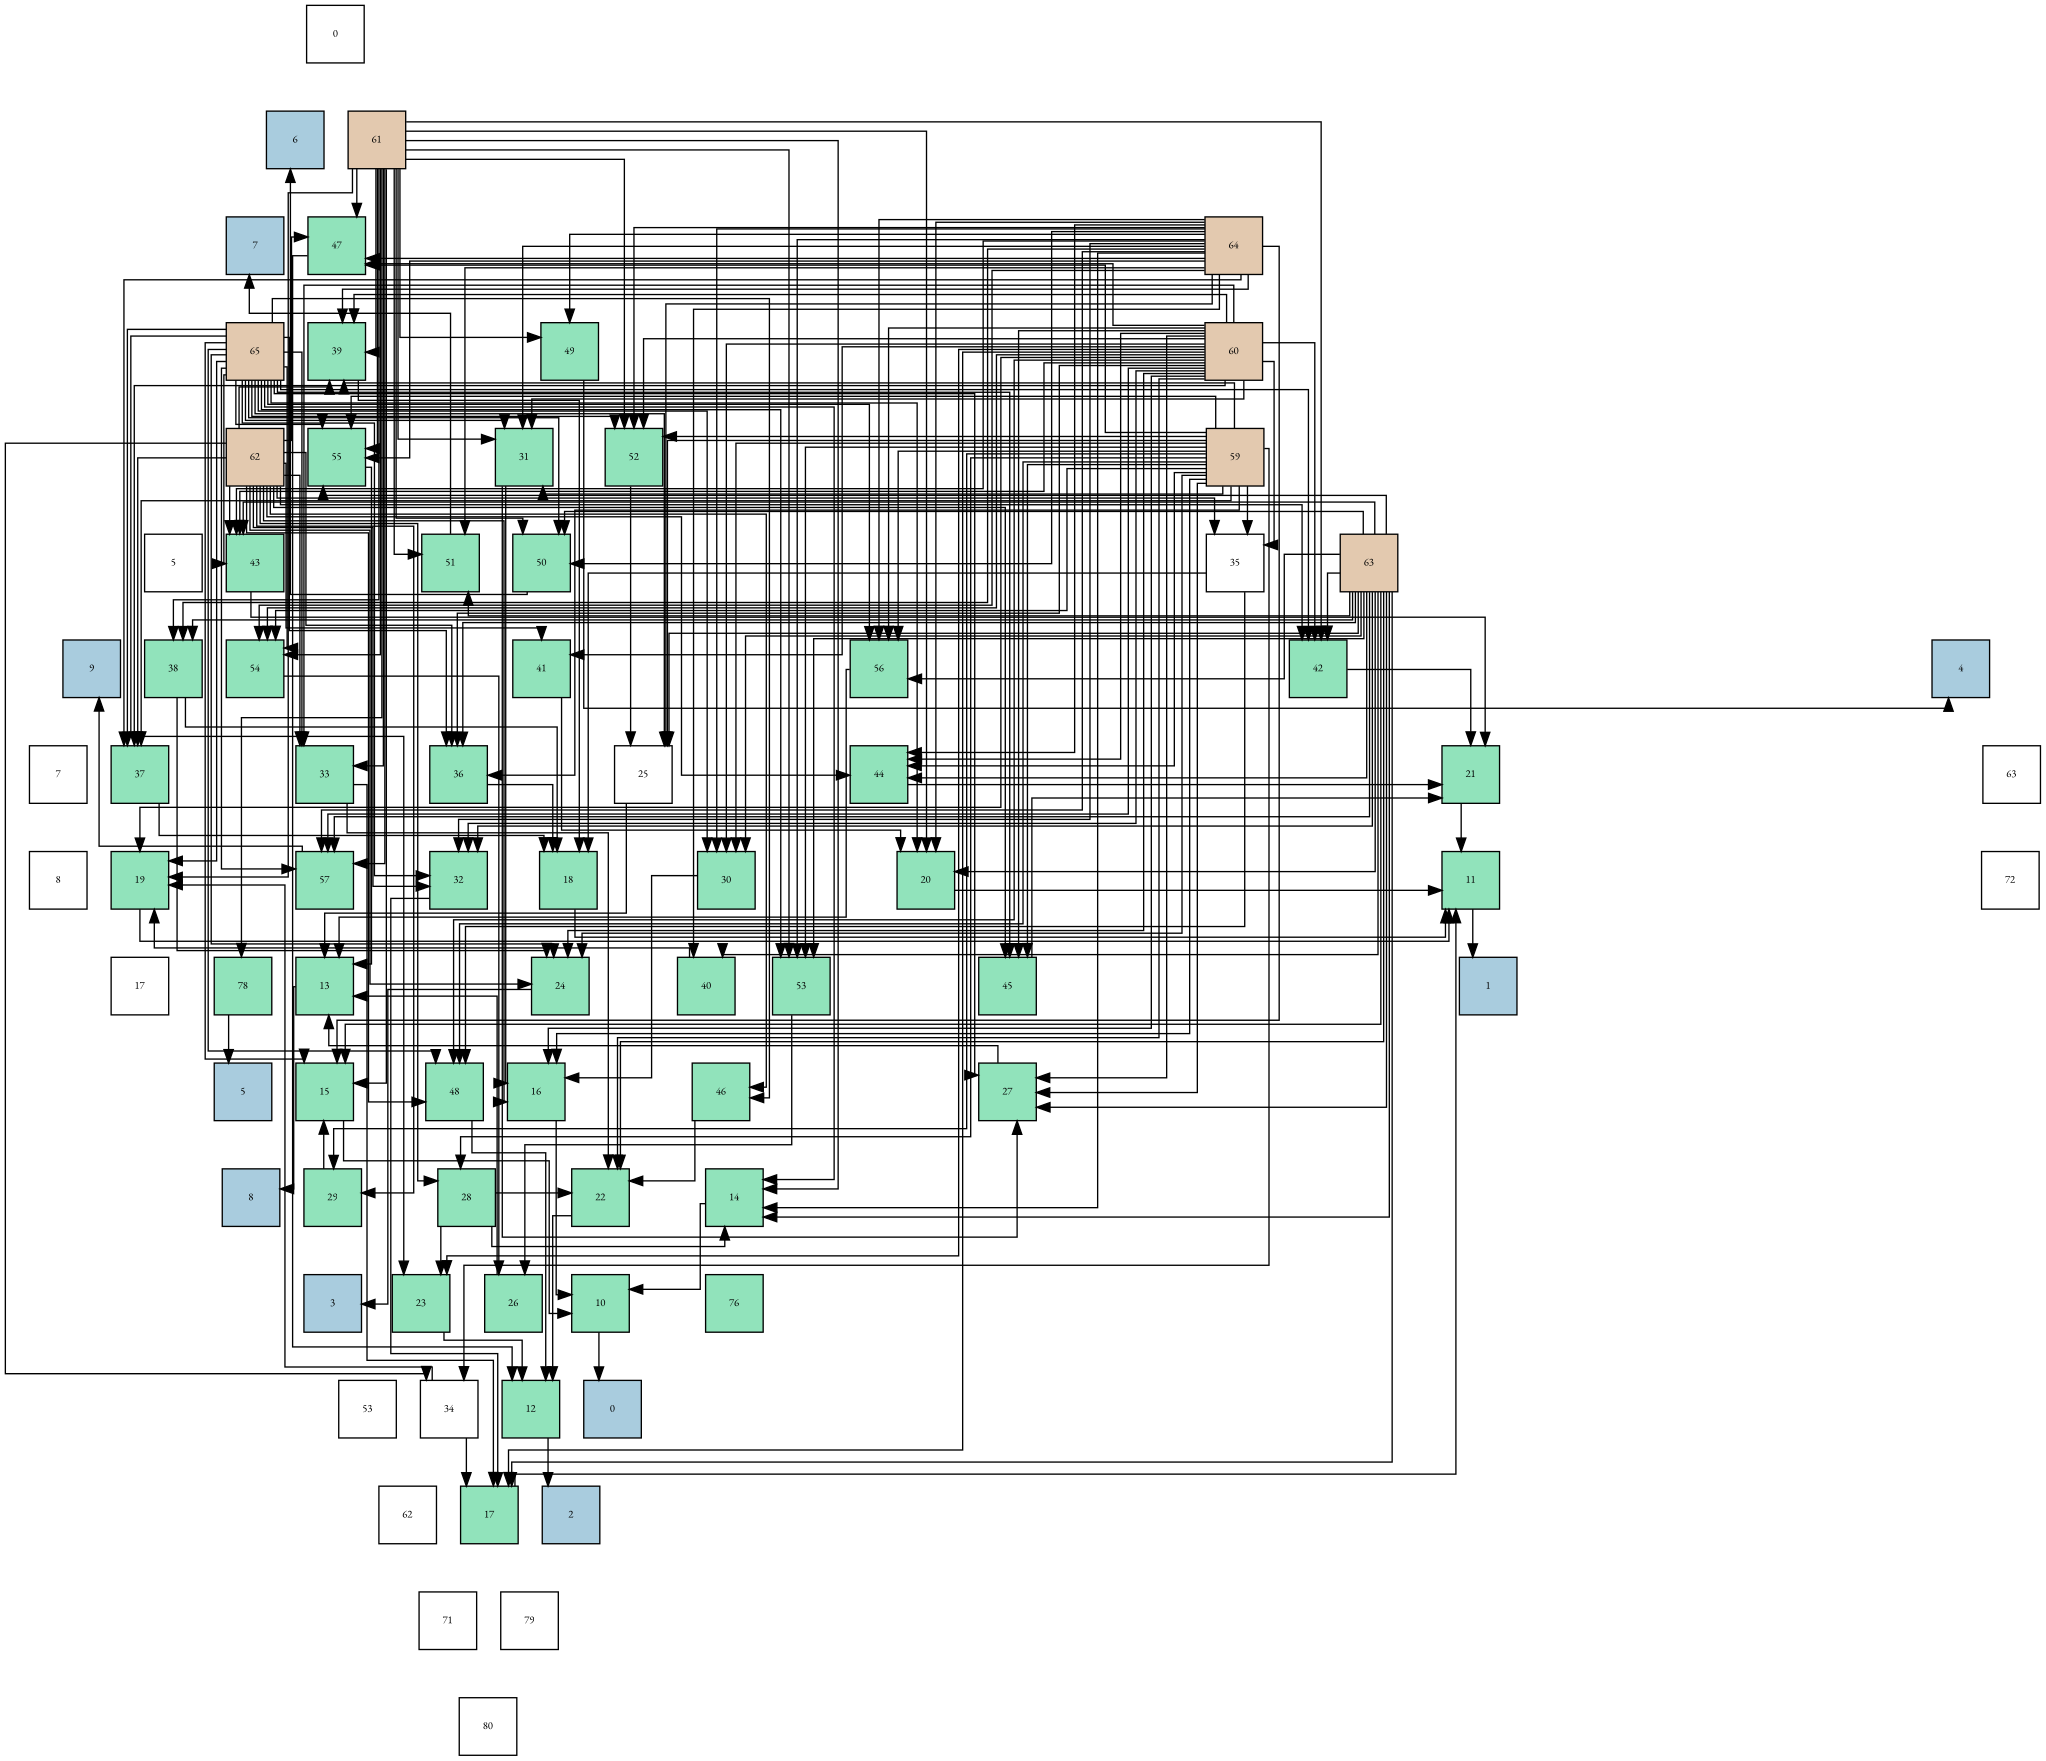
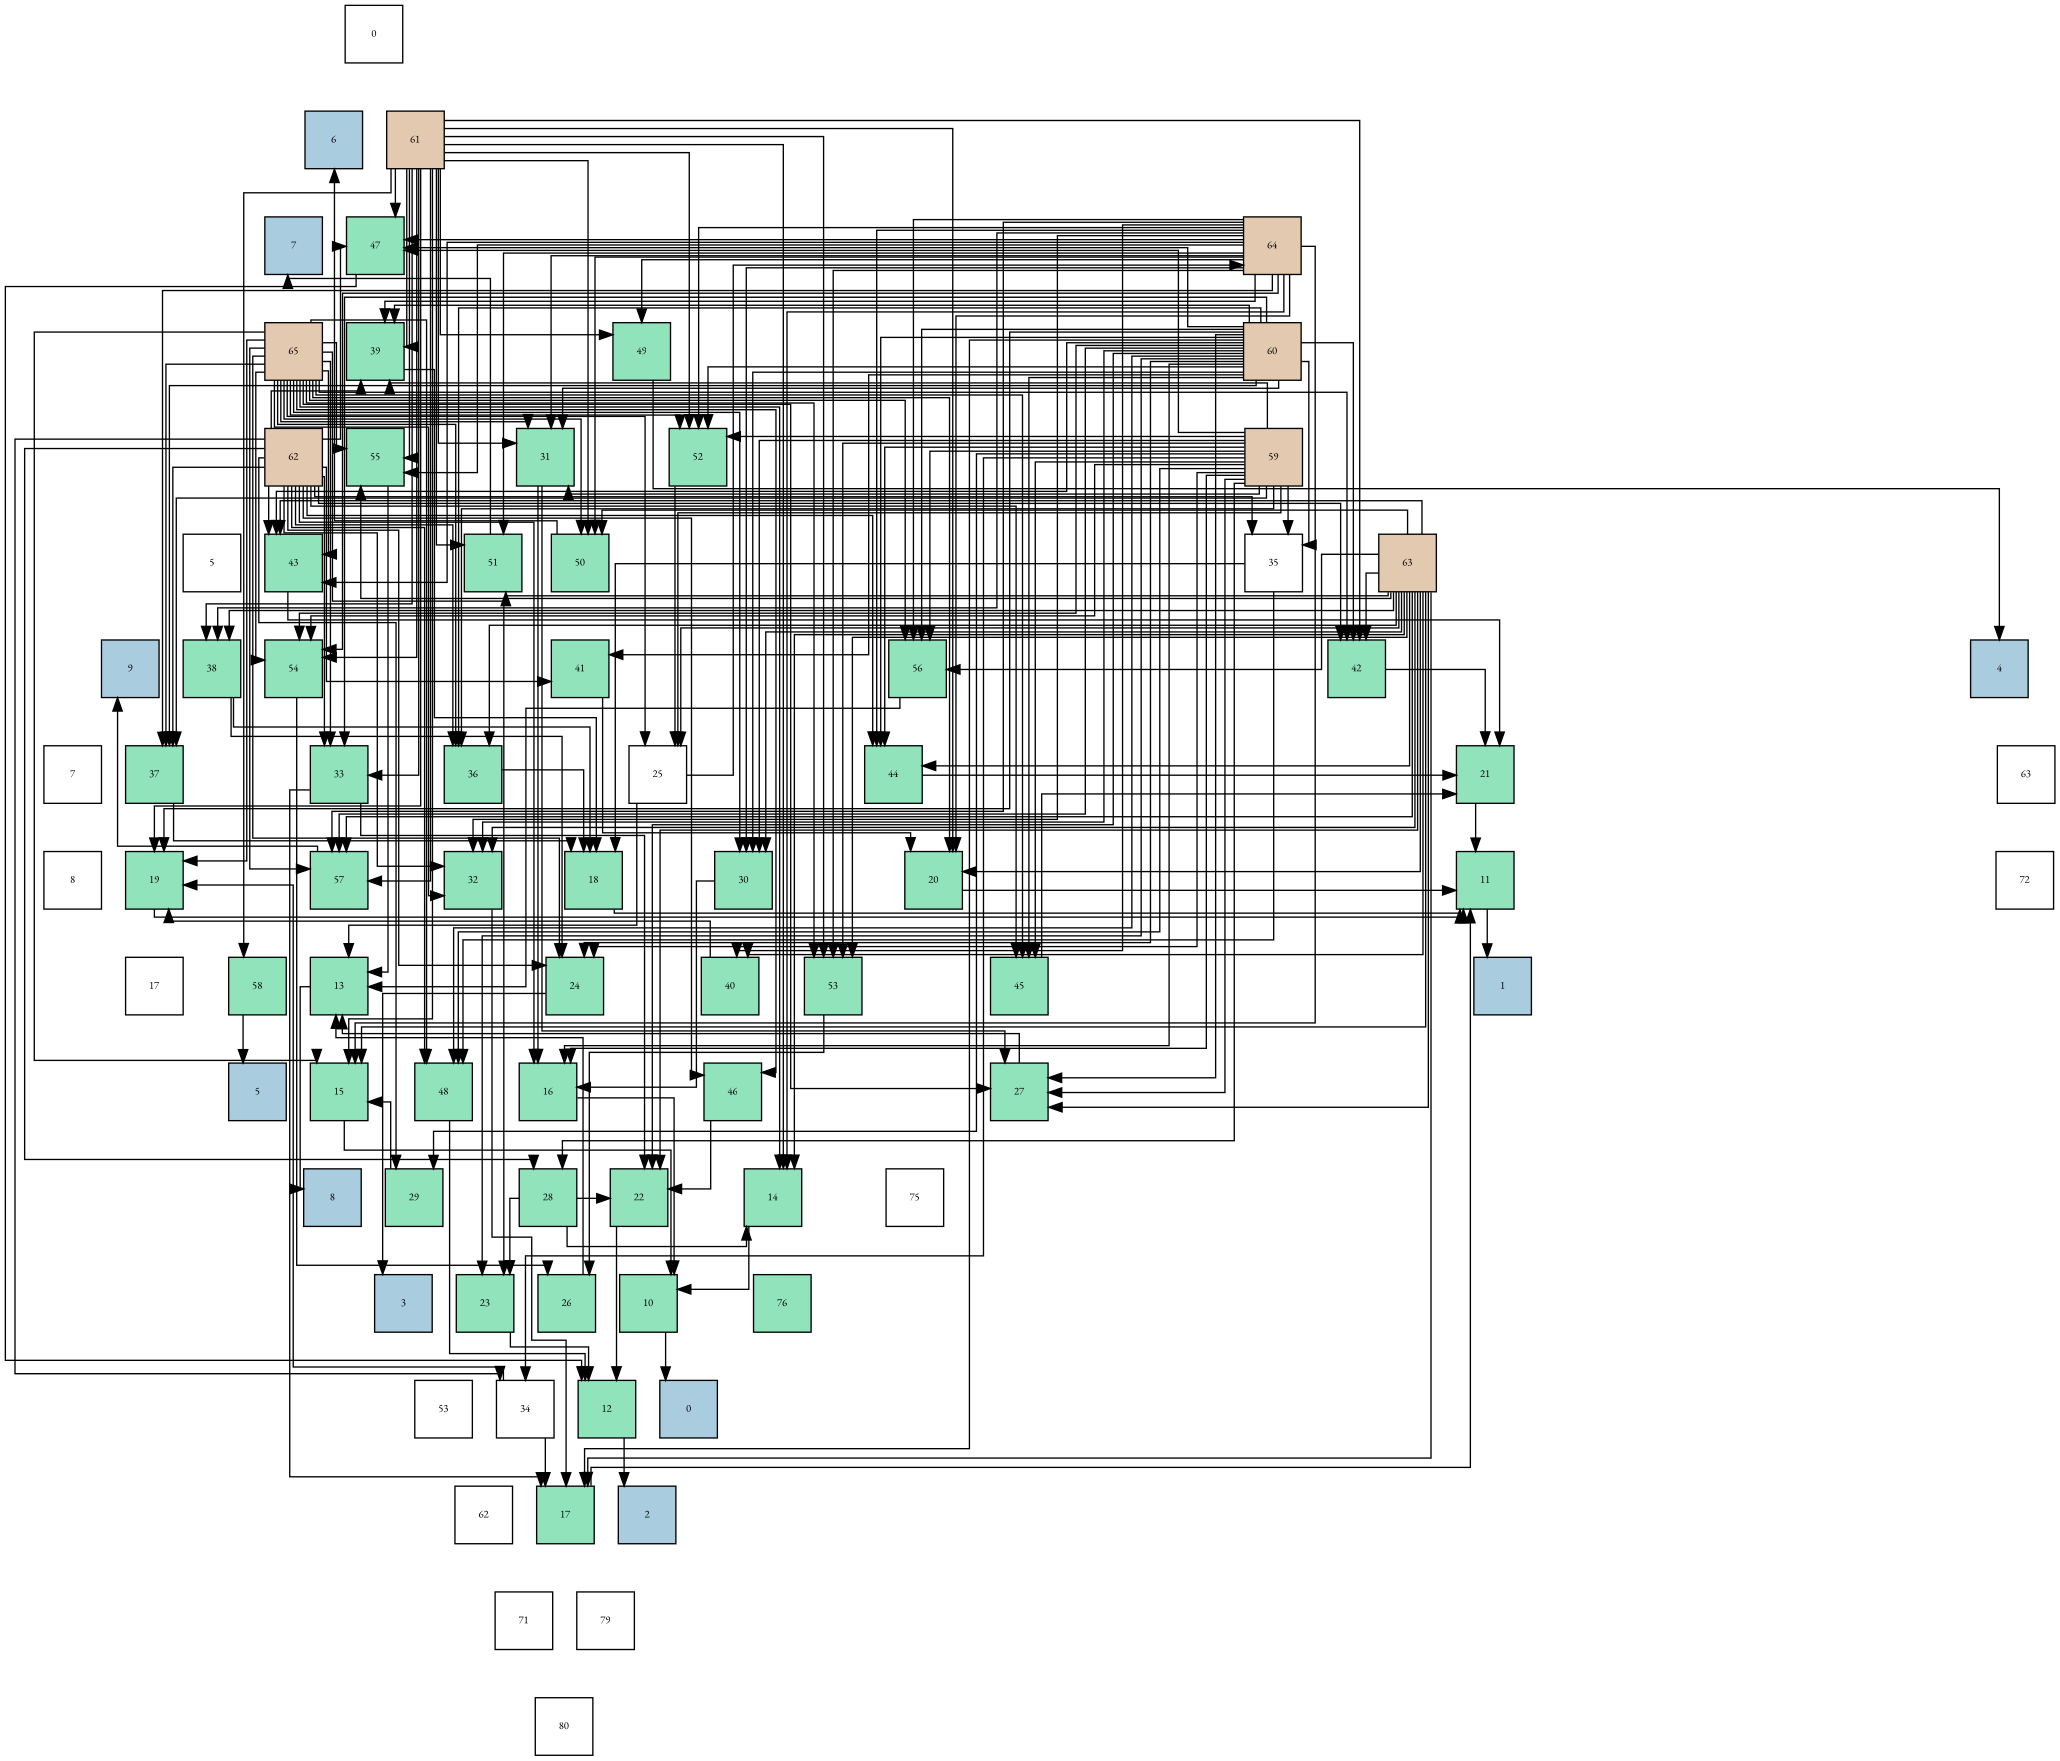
edge "64" -> "25": reversed
edge "59" -> "55": removed
node "78": label "78" -> "58"
node "75": added
